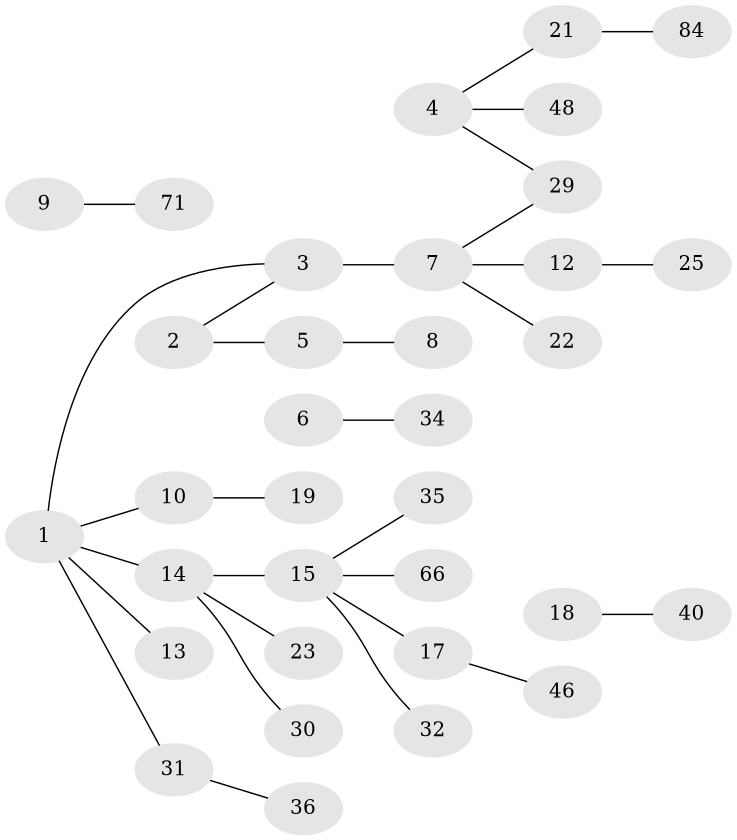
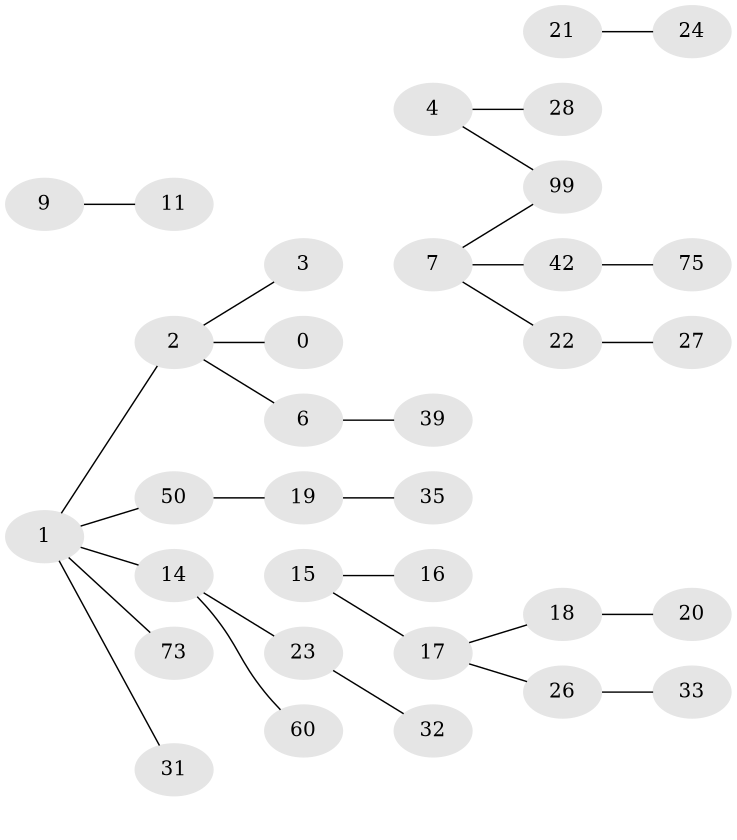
node "84": label "84" -> "24"
edge "21" -- "4": removed
node "48": label "48" -> "28"
node "29": label "29" -> "99"
node "71": label "71" -> "11"
edge "3" -- "7": removed
node "12": label "12" -> "42"
node "25": label "25" -> "75"
edge "3" -- "1": now "2" -- "1"
node "5": label "5" -> "0"
node "8": removed
node "27": added
edge "2" -- "6": added
node "34": label "34" -> "39"
node "10": label "10" -> "50"
edge "35" -- "15": now "35" -- "19"
edge "14" -- "15": removed
node "66": label "66" -> "16"
node "40": label "40" -> "20"
edge "18" -- "17": added
node "13": label "13" -> "73"
edge "15" -- "32": now "23" -- "32"
node "46": label "46" -> "26"
node "33": added
node "30": label "30" -> "60"
node "36": removed
